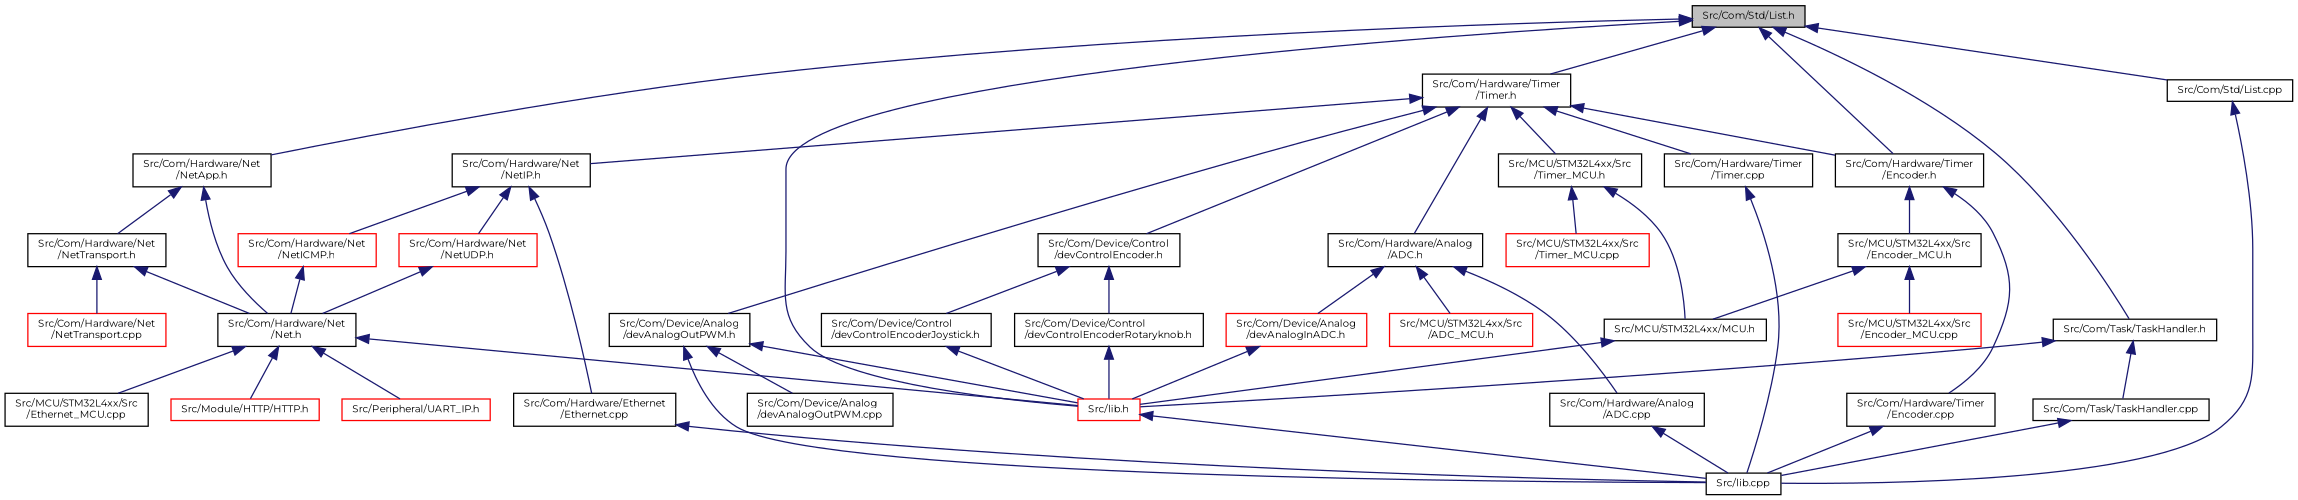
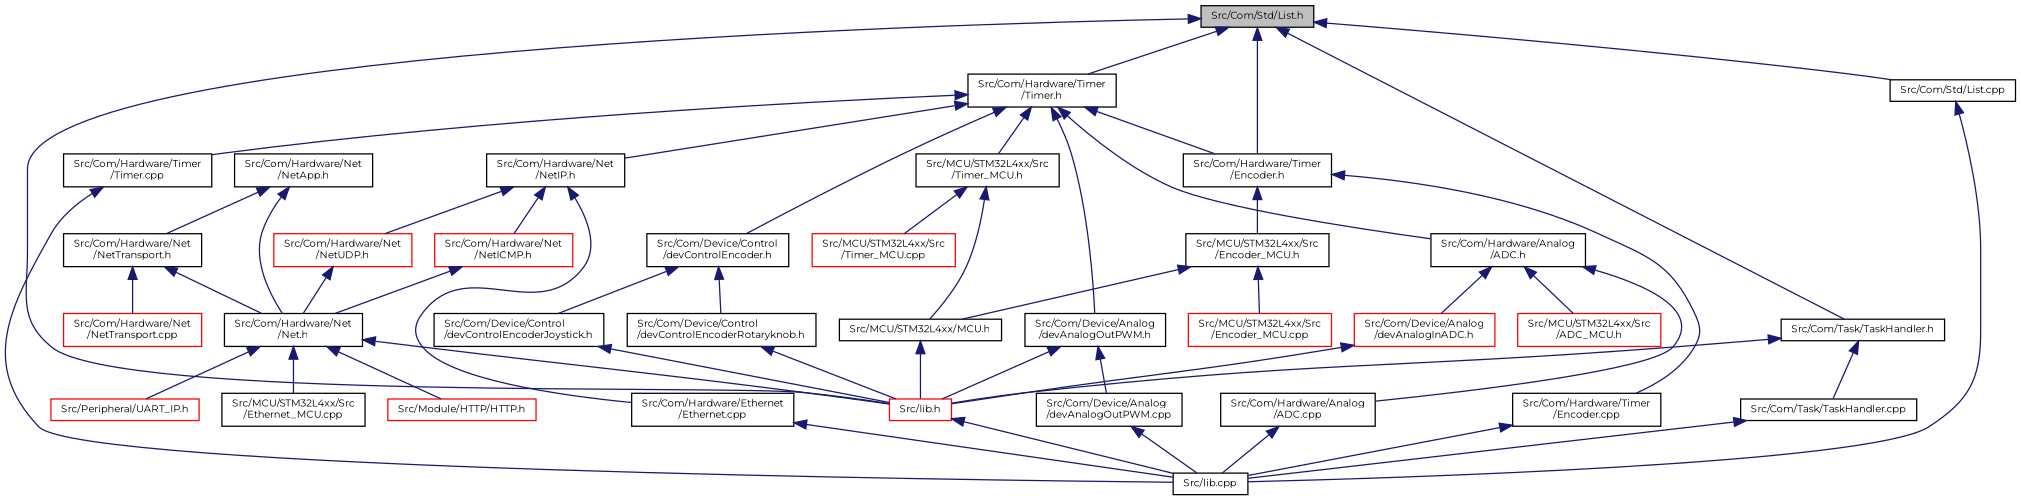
edge "Src/Com/Hardware/Net /NetApp.h" -> "Src/Com/Std/List.h": removed
edge "Src/lib.cpp" -> "Src/Com/Device/Analog /devAnalogOutPWM.h": now "Src/lib.cpp" -> "Src/Com/Device/Analog /devAnalogOutPWM.cpp"
